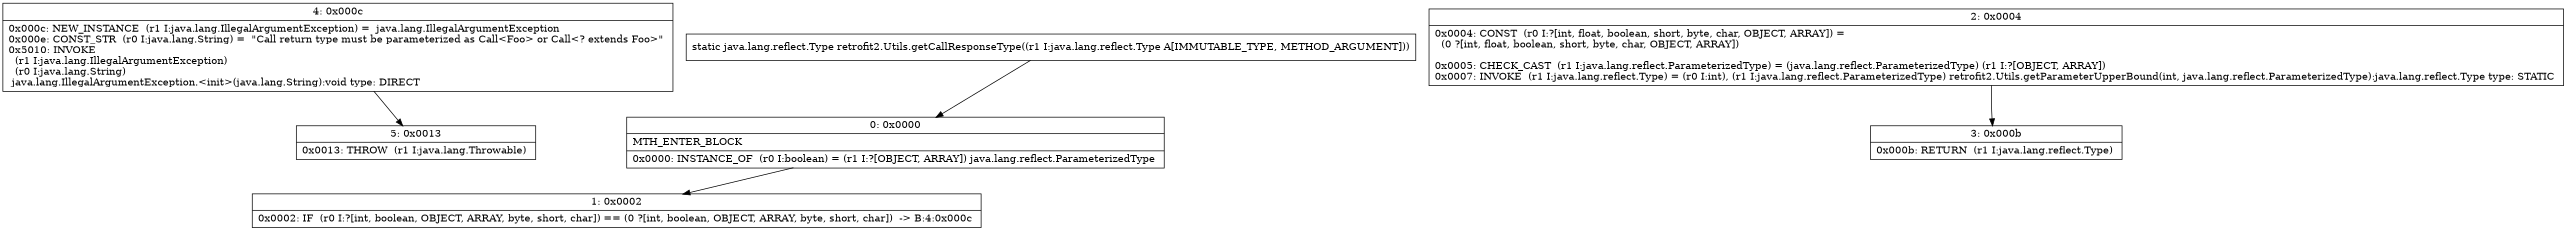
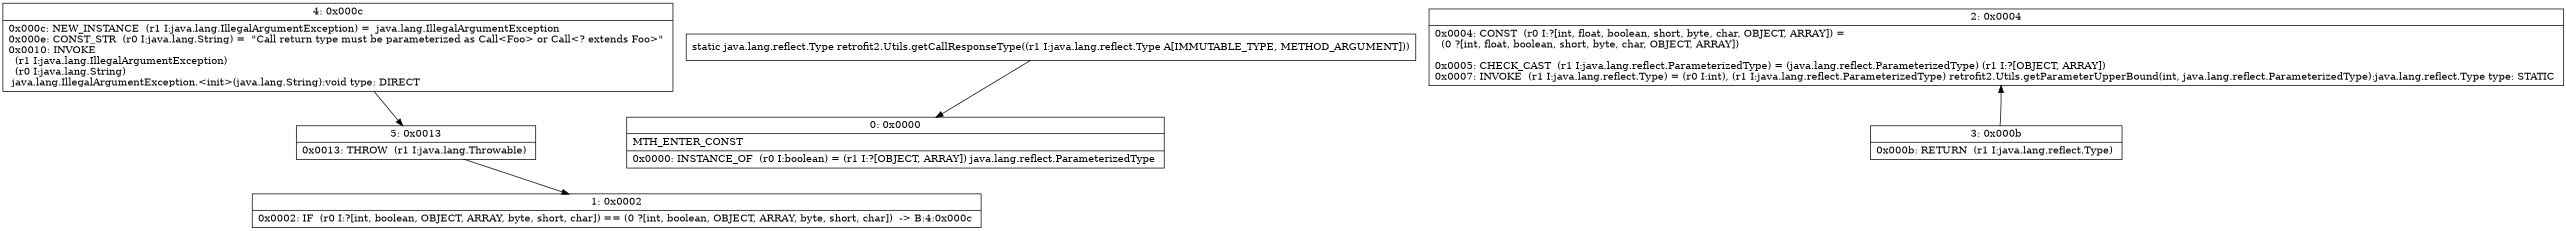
node "4: 0x000c": text "0x5010: INVOKE" -> "0x0010: INVOKE"
edge "2: 0x0004" -> "3: 0x000b": reversed
node "0: 0x0000": text "MTH_ENTER_BLOCK" -> "MTH_ENTER_CONST"
edge "0: 0x0000" -> "1: 0x0002": now "5: 0x0013" -> "1: 0x0002"
